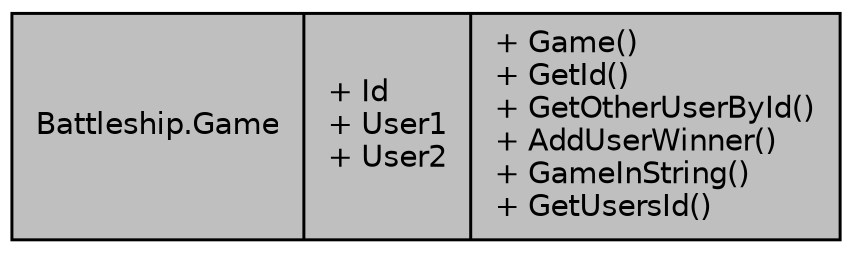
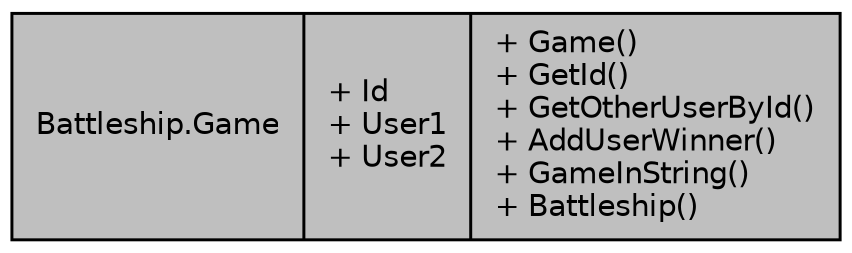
node "Battleship.Game": text "+ GetUsersId()" -> "+ Battleship()"
